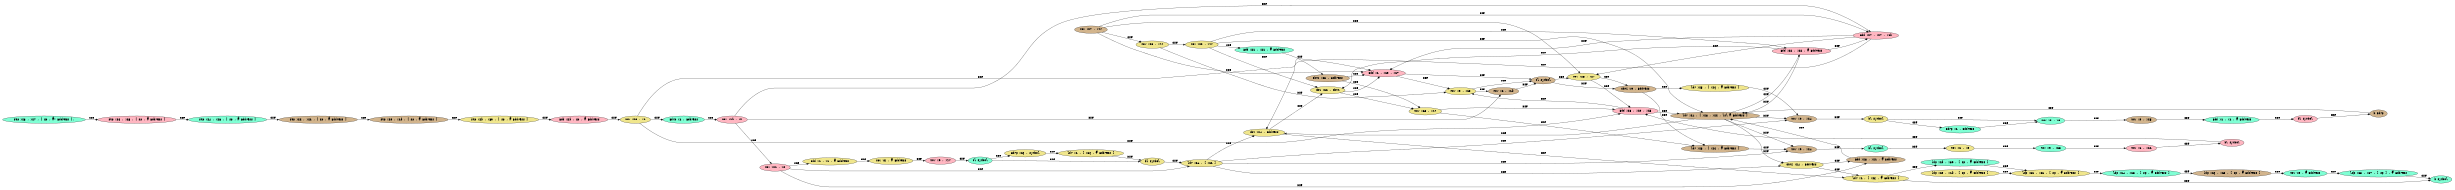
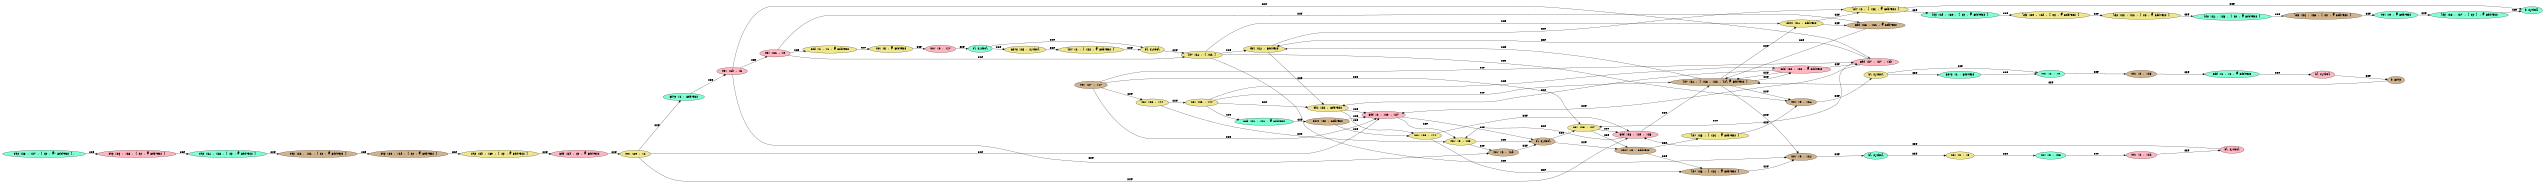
node "cbz x22 , cbnz": label "cbz x22 , cbnz" -> "cbz x22 , address"
edge "ldp x29 , x30 , [ sp , # address ]" -> "ldp x22 , x21 , [ sp , # address ]": now "ldp x29 , x30 , [ sp , # address ]" -> "ldp x20 , x19 , [ sp , # address ]"
